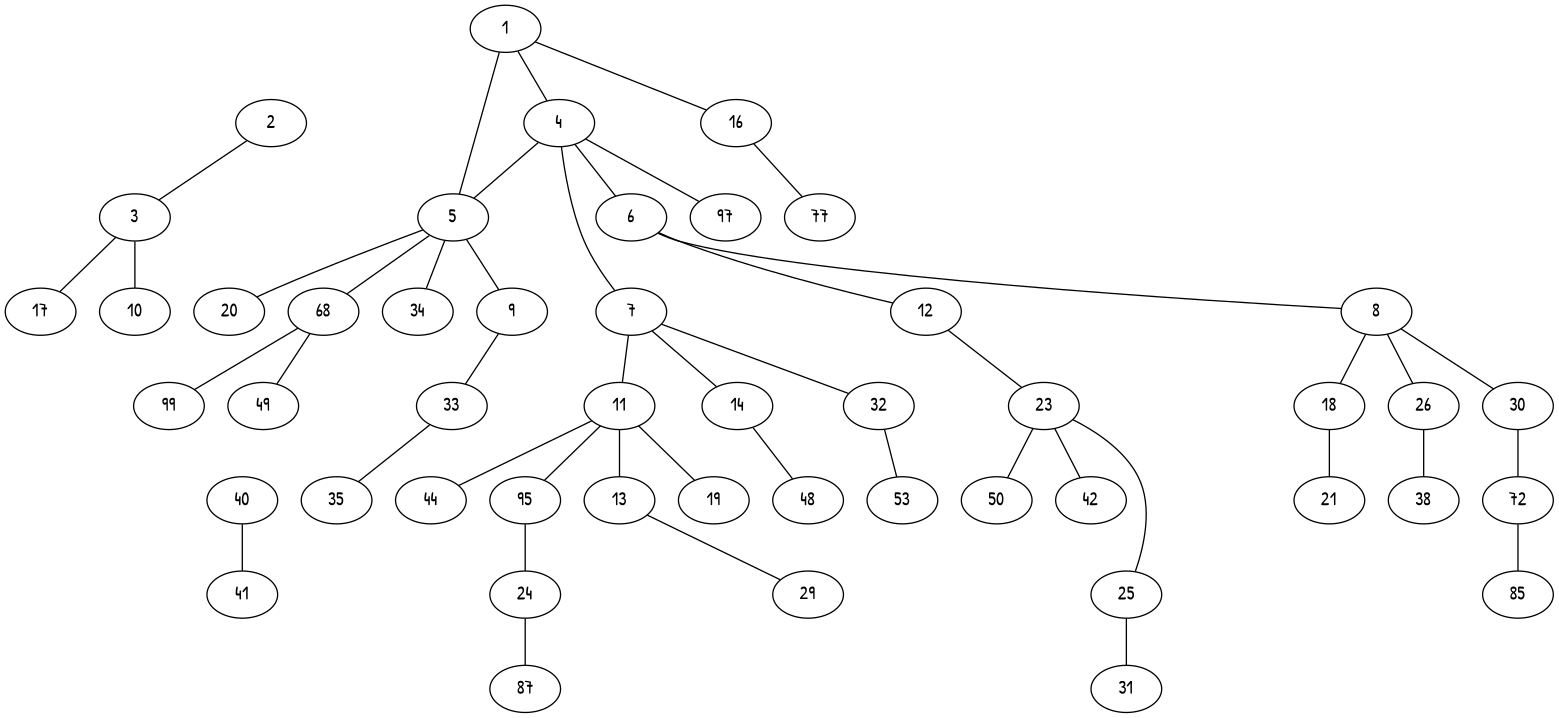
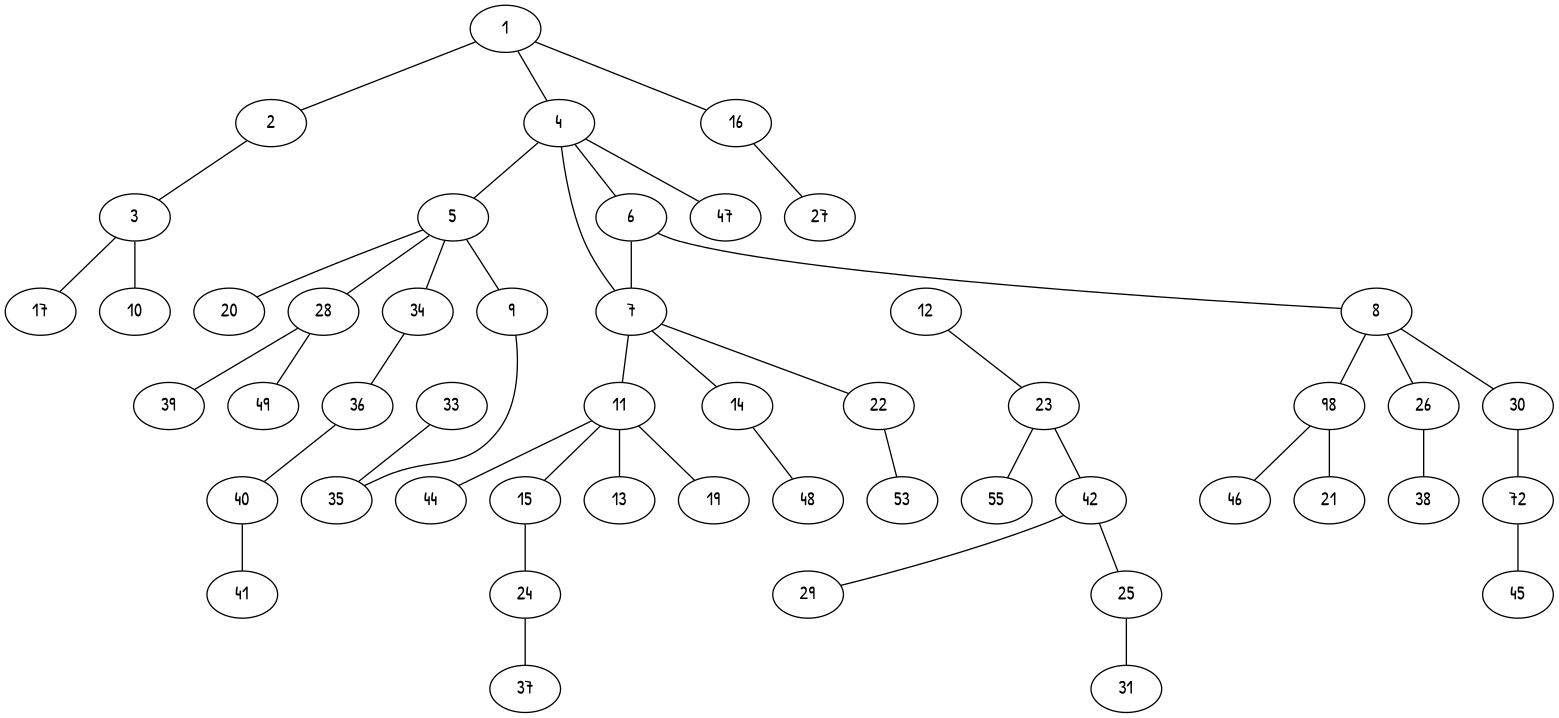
edge "1" -- "5": now "1" -- "2"
node "97": label "97" -> "47"
node "77": label "77" -> "27"
edge "6" -- "12": now "6" -- "7"
node "68": label "68" -> "28"
edge "9" -- "33": now "9" -- "35"
node "99": label "99" -> "39"
node "36": added
node "32": label "32" -> "22"
node "18": label "18" -> "98"
edge "23" -- "25": now "42" -- "25"
node "95": label "95" -> "15"
node "50": label "50" -> "55"
node "46": added
edge "13" -- "29": now "42" -- "29"
node "85": label "85" -> "45"
node "87": label "87" -> "37"
